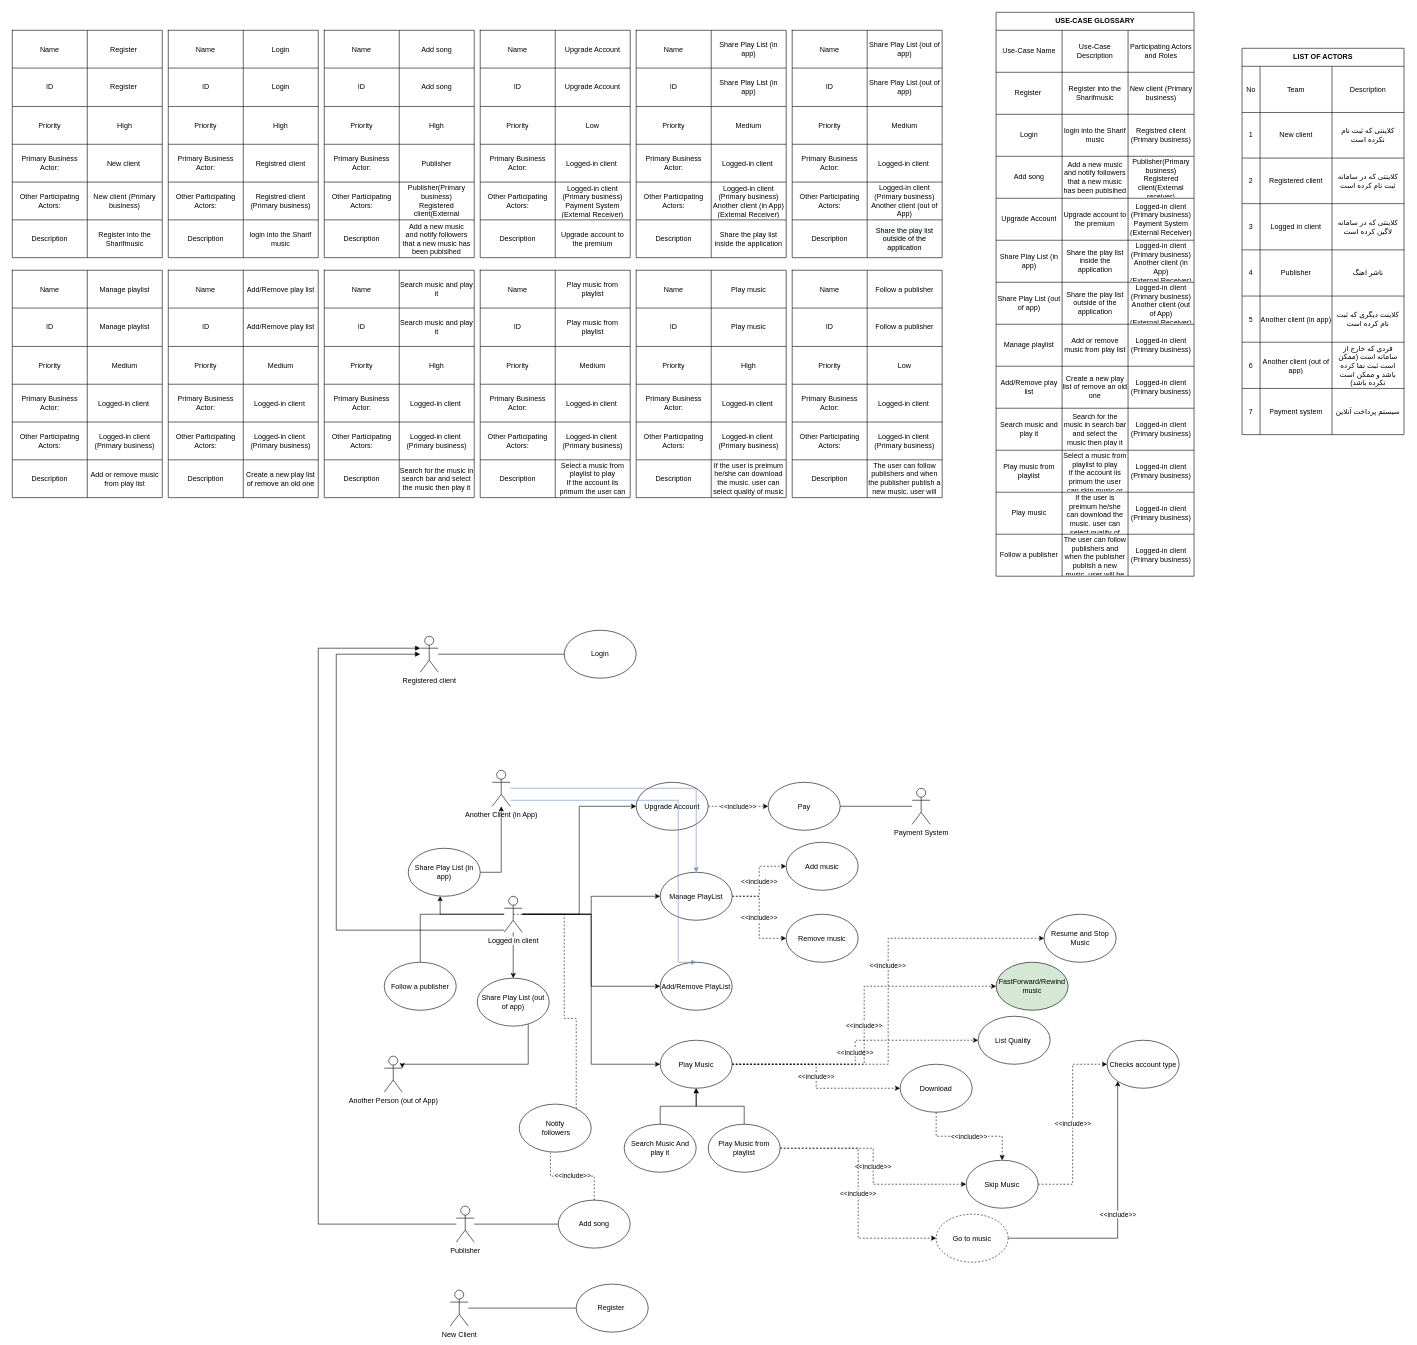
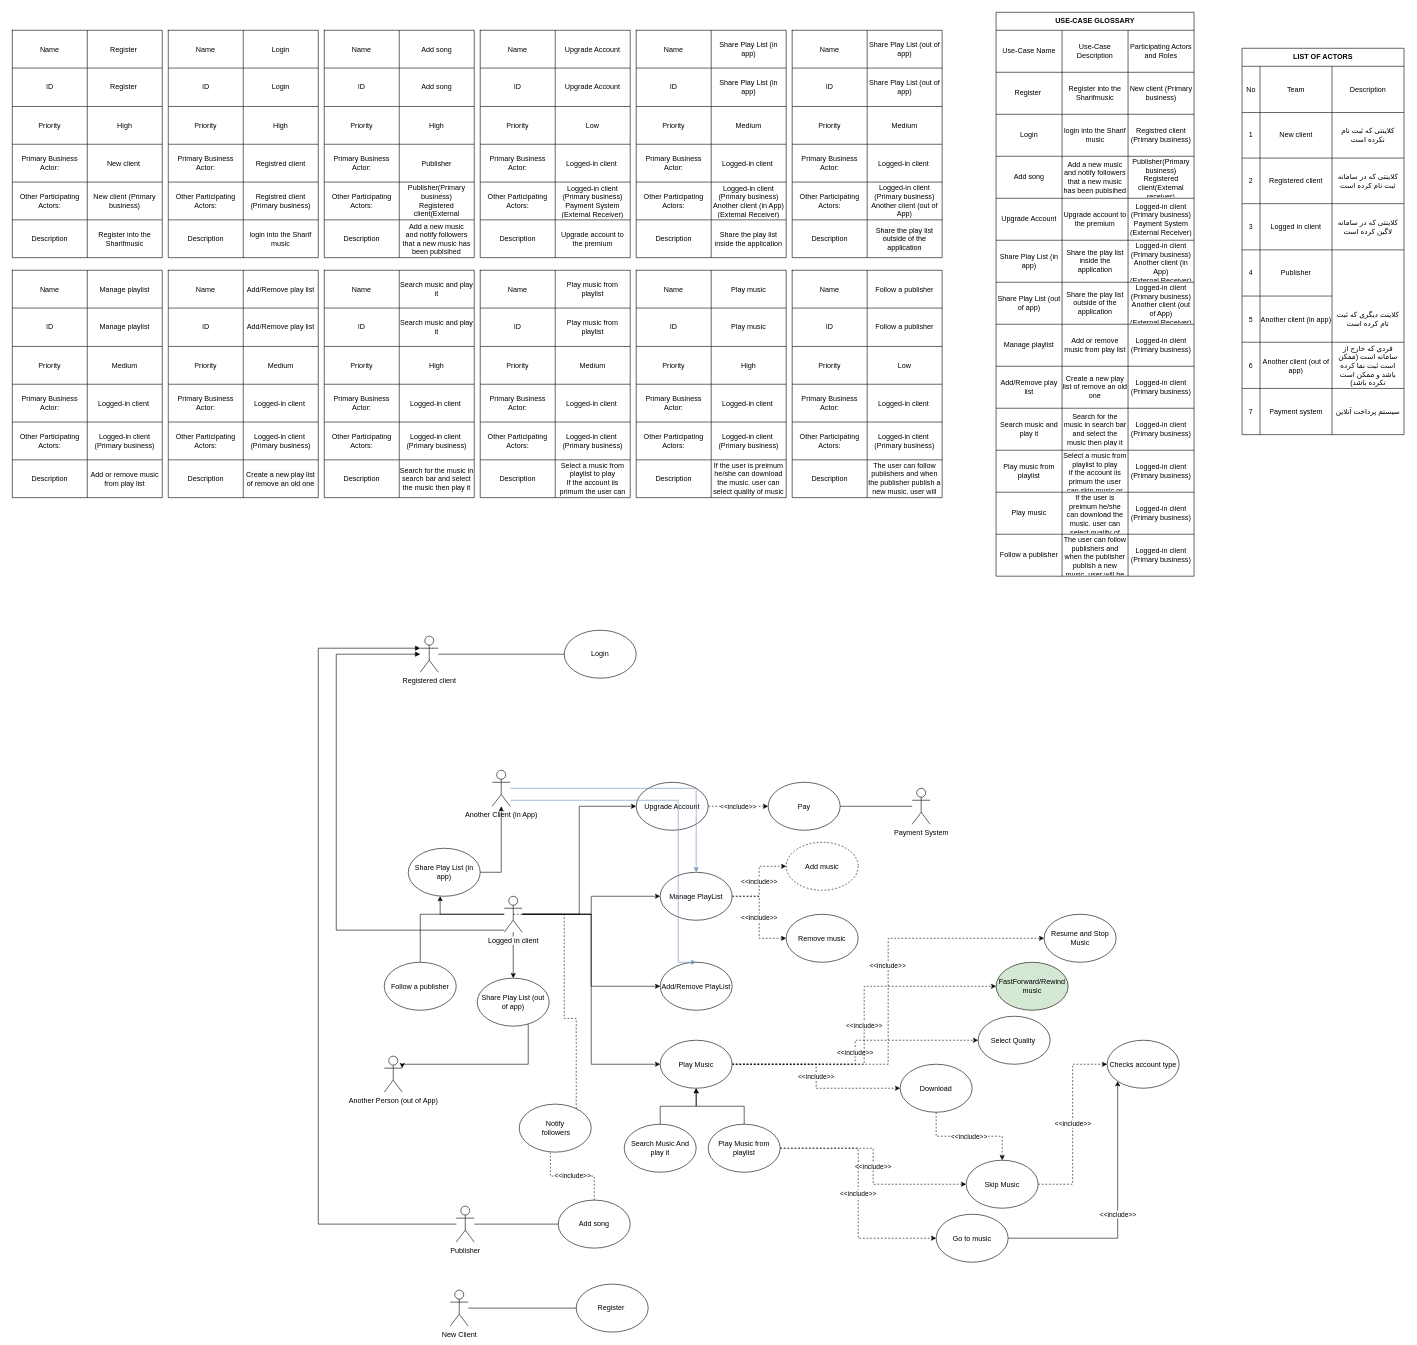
node "ناشر آهنگ": removed
node "Add music": style solid -> dashed
node "List Quality": label "List Quality" -> "Select Quality"
node "Go to music": style dashed -> solid
